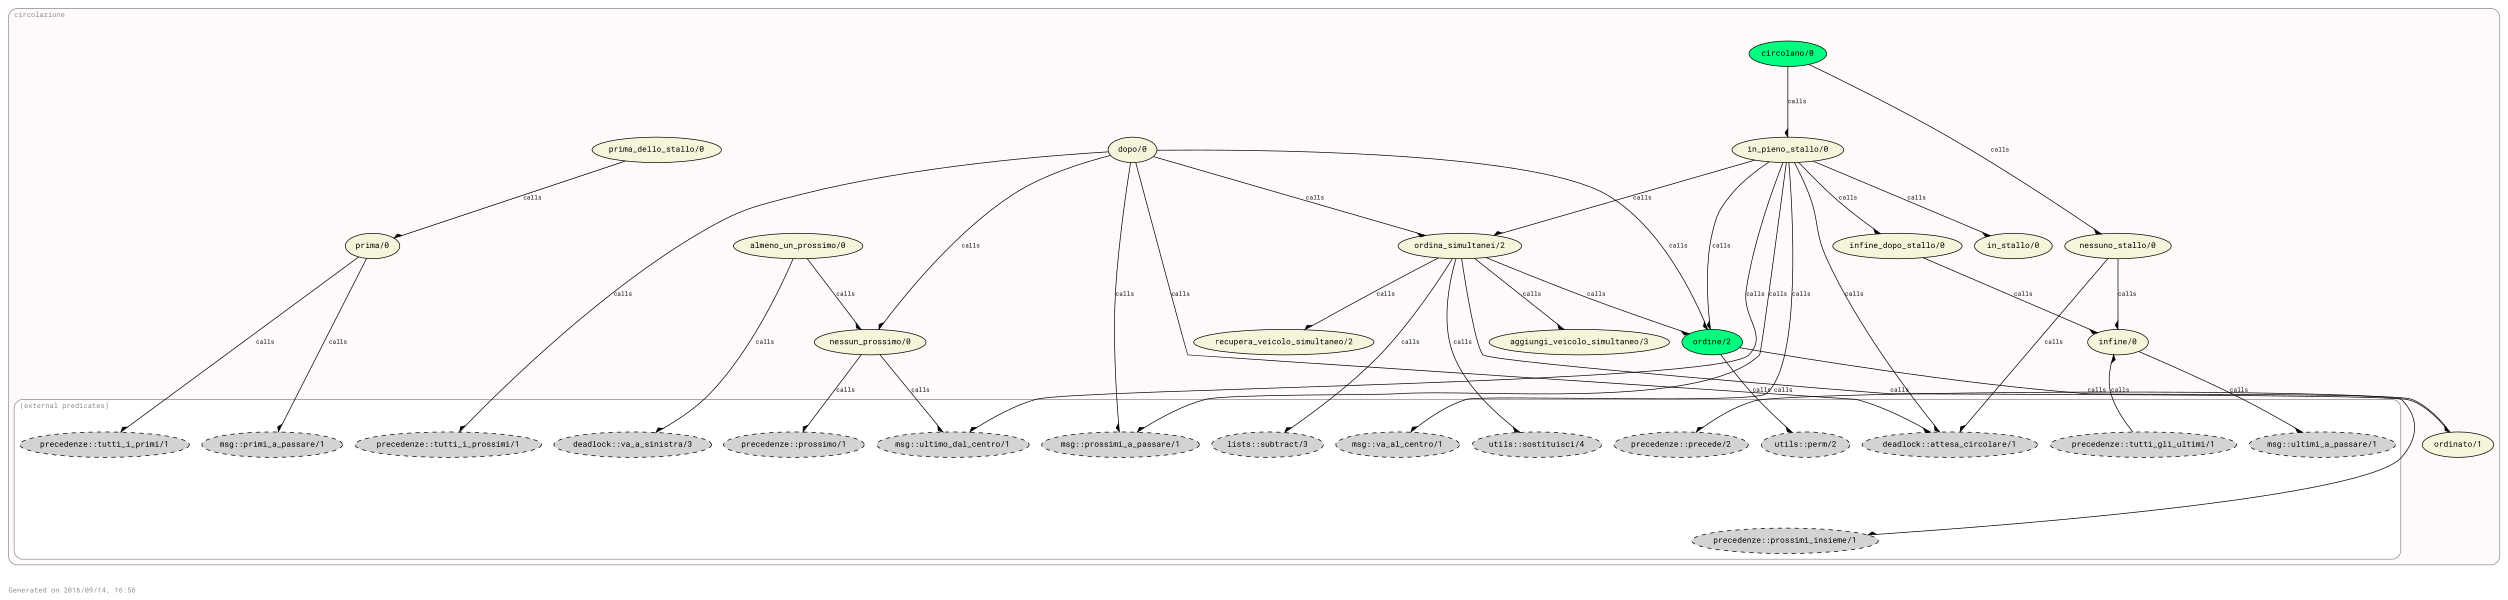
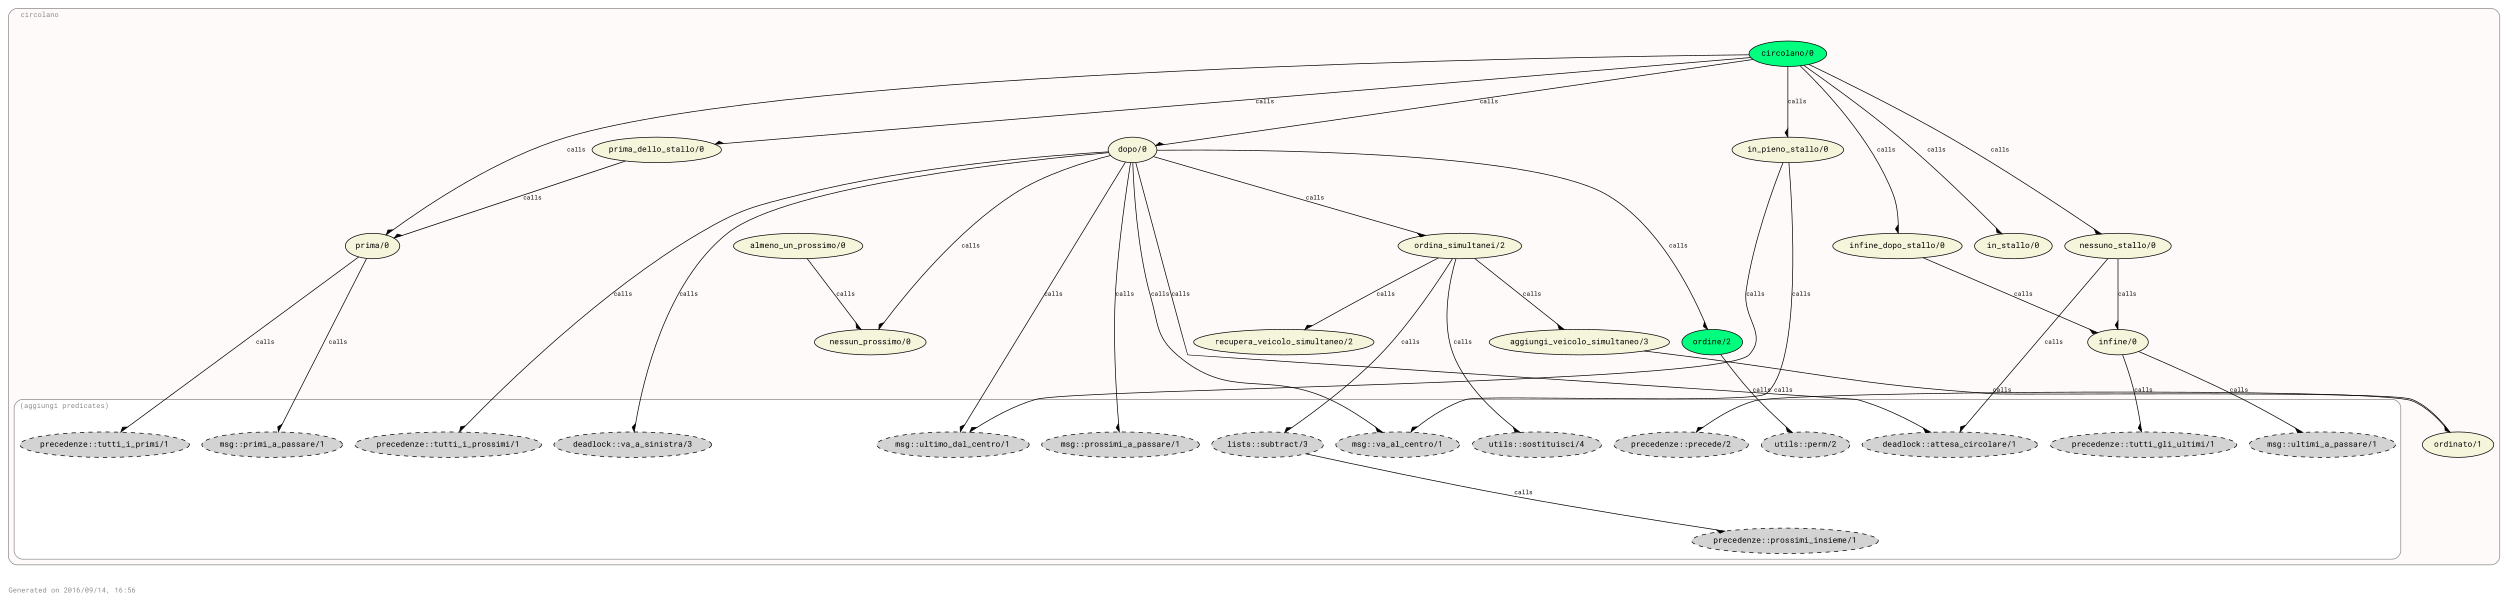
cluster "circolazione": label "circolazione" -> "circolano"
edge "circolano/0" -> "prima/0": added, label "calls"
edge "circolano/0" -> "prima_dello_stallo/0": added, label "calls"
edge "circolano/0" -> "dopo/0": added, label "calls"
edge "in_pieno_stallo/0" -> "ordina_simultanei/2": removed, label "calls"
edge "in_pieno_stallo/0" -> "infine_dopo_stallo/0": now "circolano/0" -> "infine_dopo_stallo/0"
edge "in_pieno_stallo/0" -> "in_stallo/0": now "circolano/0" -> "in_stallo/0"
edge "in_pieno_stallo/0" -> "ordine/2": removed, label "calls"
edge "ordina_simultanei/2" -> "ordine/2": removed, label "calls"
edge "in_pieno_stallo/0" -> "deadlock::attesa_circolare/1": removed, label "calls"
edge "almeno_un_prossimo/0" -> "deadlock::va_a_sinistra/3": now "dopo/0" -> "deadlock::va_a_sinistra/3"
edge "dopo/0" -> "msg::va_al_centro/1": added, label "calls"
edge "ordine/2" -> "ordinato/1": now "aggiungi_veicolo_simultaneo/3" -> "ordinato/1"
edge "nessun_prossimo/0" -> "msg::ultimo_dal_centro/1": now "dopo/0" -> "msg::ultimo_dal_centro/1"
edge "in_pieno_stallo/0" -> "msg::prossimi_a_passare/1": removed, label "calls"
edge "precedenze::tutti_gli_ultimi/1" -> "infine/0": reversed
cluster "(external predicates)": label "(external predicates)" -> "(aggiungi predicates)"
edge "ordina_simultanei/2" -> "precedenze::prossimi_insieme/1": now "lists::subtract/3" -> "precedenze::prossimi_insieme/1"
node "precedenze::prossimo/1": removed
